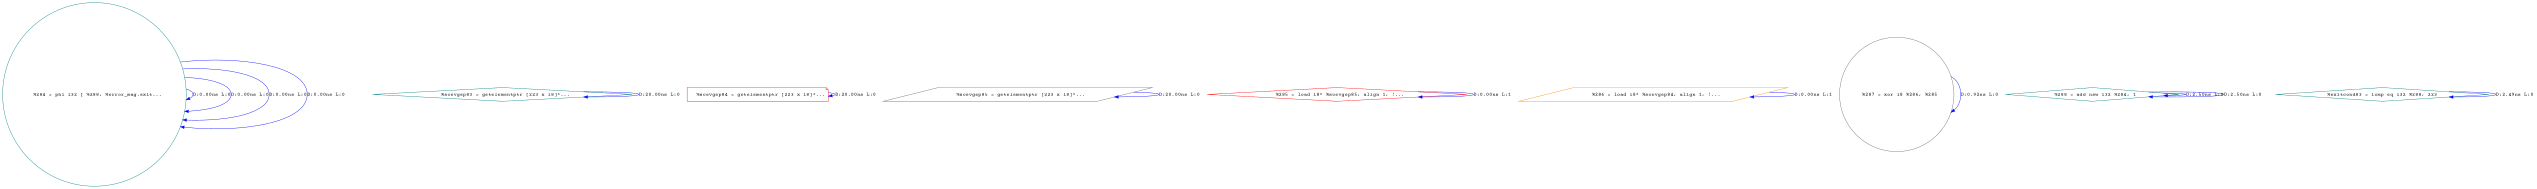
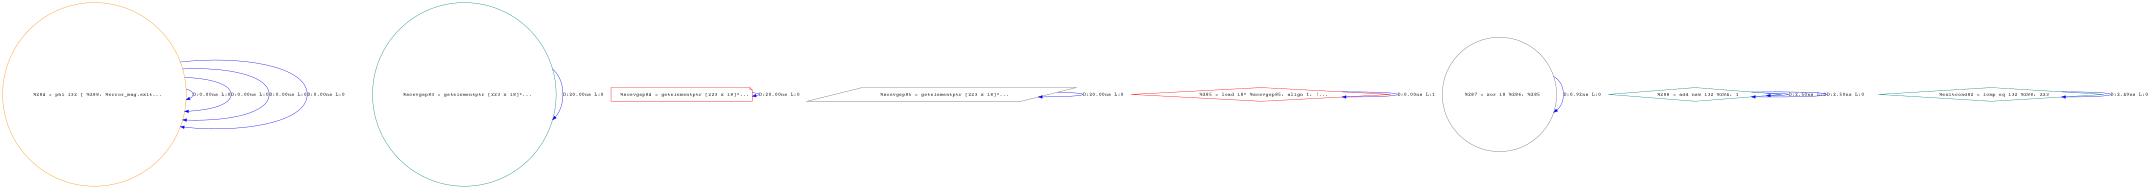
node "%284 = phi i32 [ %288, %error_mag.exit...": color teal -> darkorange
node "%scevgep83 = getelementptr [223 x i8]*...": shape diamond -> circle
node "%286 = load i8* %scevgep84, align 1, !...": removed
node "%exitcond83 = icmp eq i32 %288, 223": label "%exitcond83 = icmp eq i32 %288, 223" -> "%exitcond82 = icmp eq i32 %288, 223"
